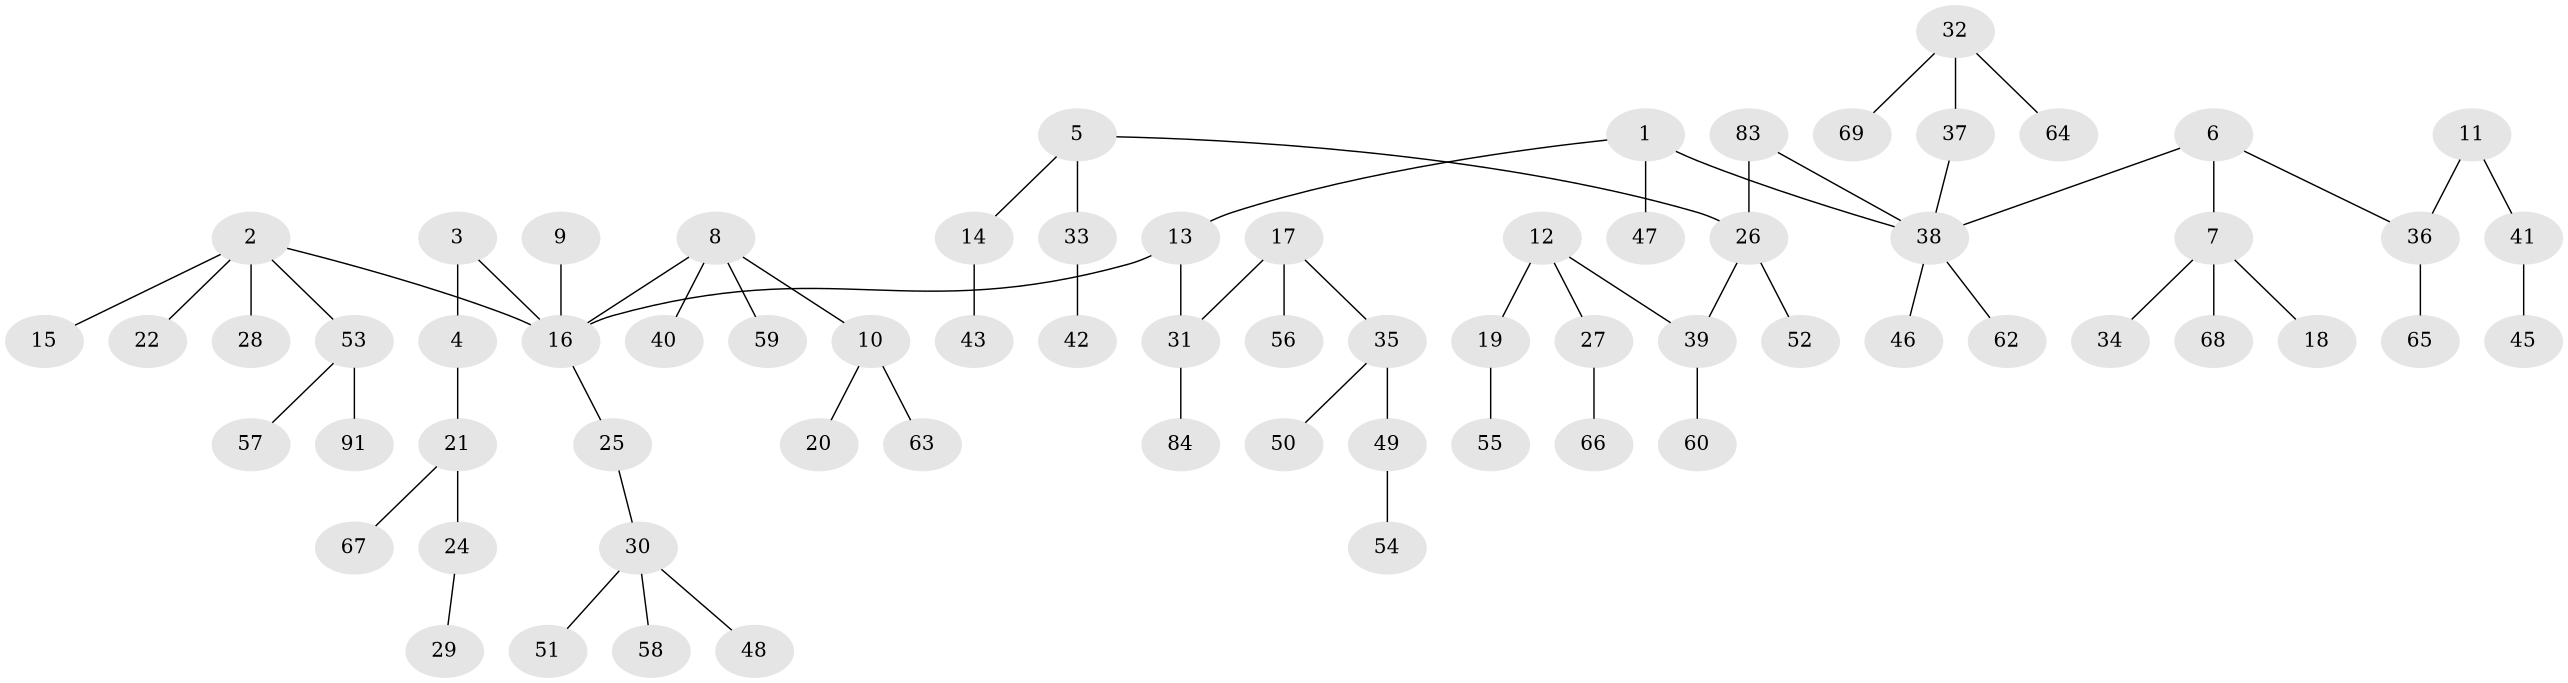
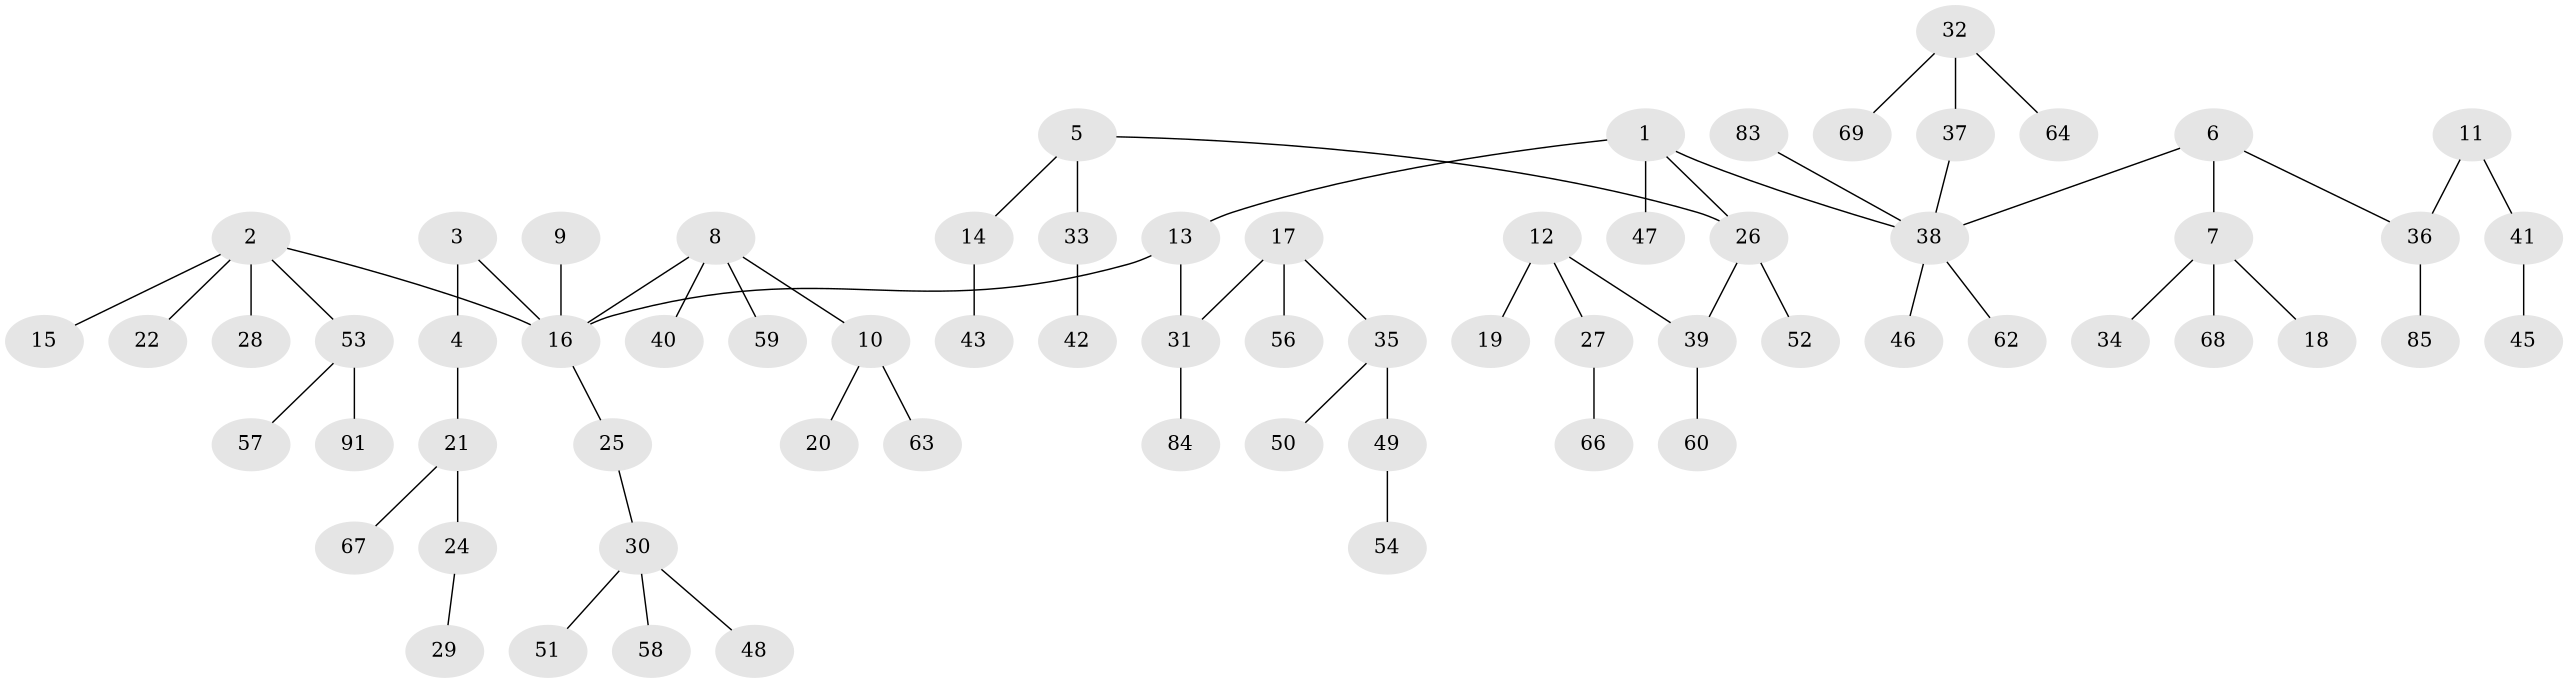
edge "83" -- "26": now "1" -- "26"
node "65": label "65" -> "85"
node "55": removed
